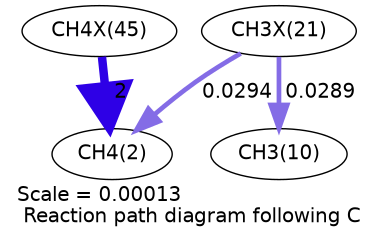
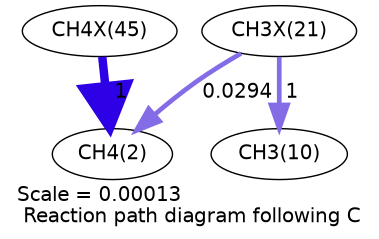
edge "CH4X(45)" -> "CH4(2)": label " 2" -> " 1"
edge "CH3X(21)" -> "CH3(10)": label " 0.0289" -> " 1"
